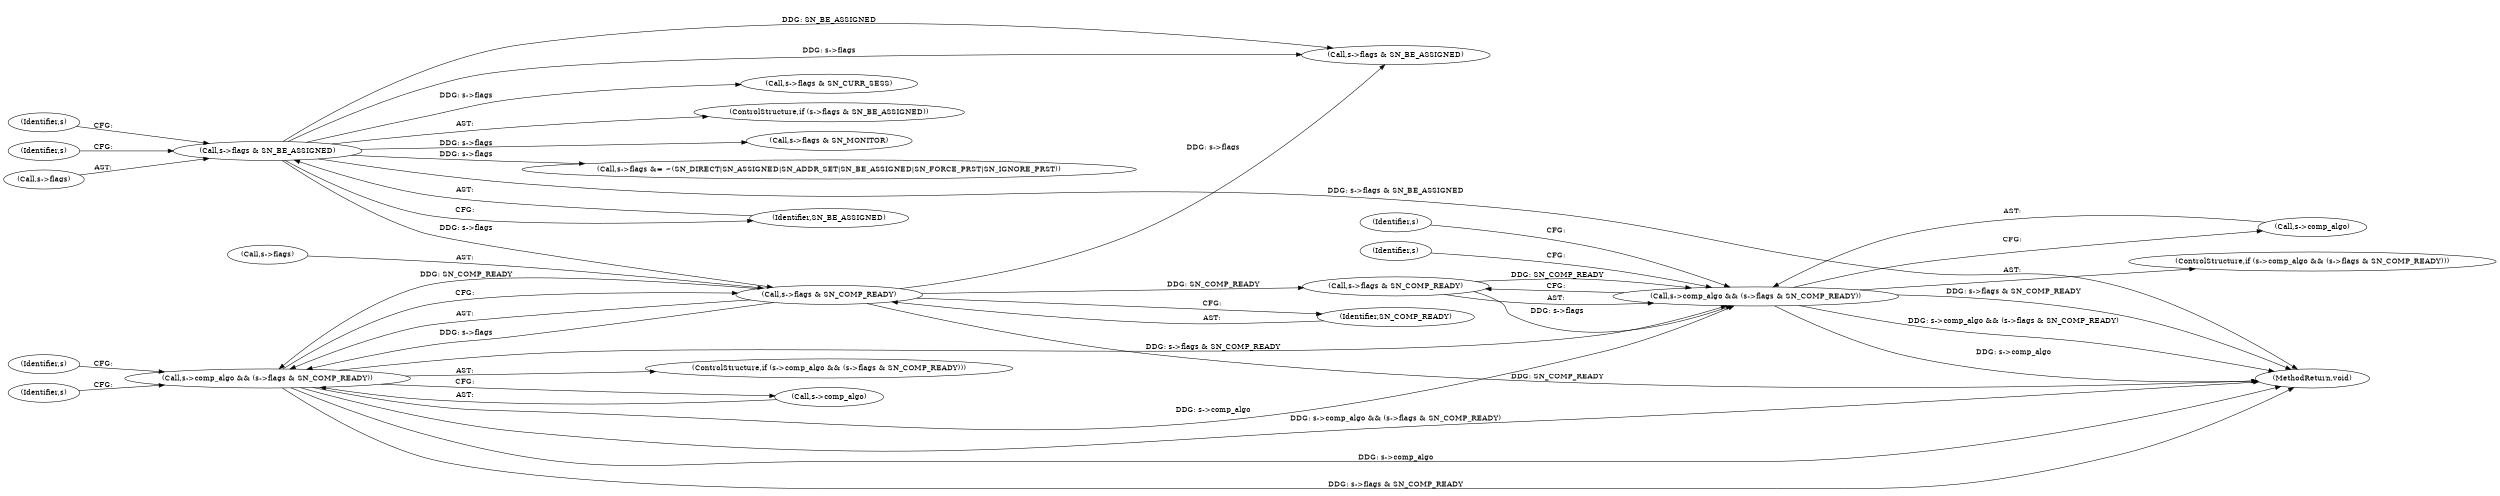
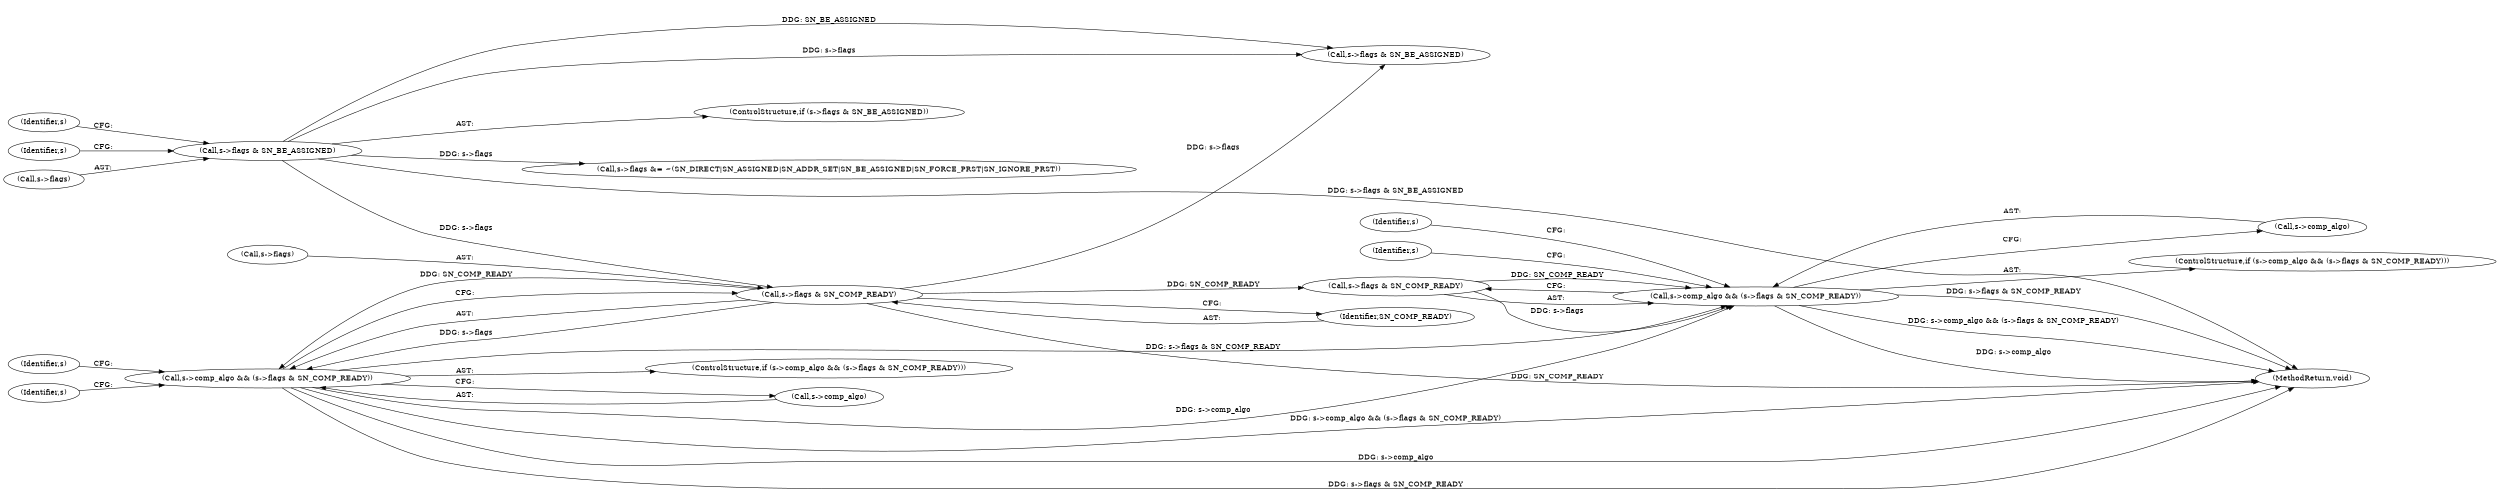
node "(Call,s->flags & SN_CURR_SESS)": removed
node "(Call,s->flags & SN_MONITOR)": removed
node "(Identifier,SN_BE_ASSIGNED)": removed
